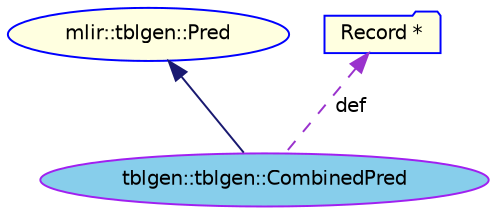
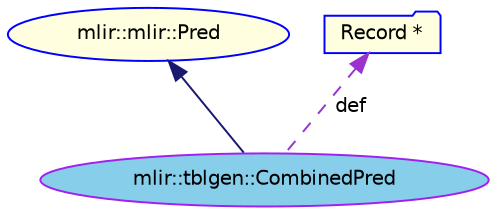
node "mlir::tblgen::Pred": label "mlir::tblgen::Pred" -> "mlir::mlir::Pred"
node "tblgen::tblgen::CombinedPred": label "tblgen::tblgen::CombinedPred" -> "mlir::tblgen::CombinedPred"
